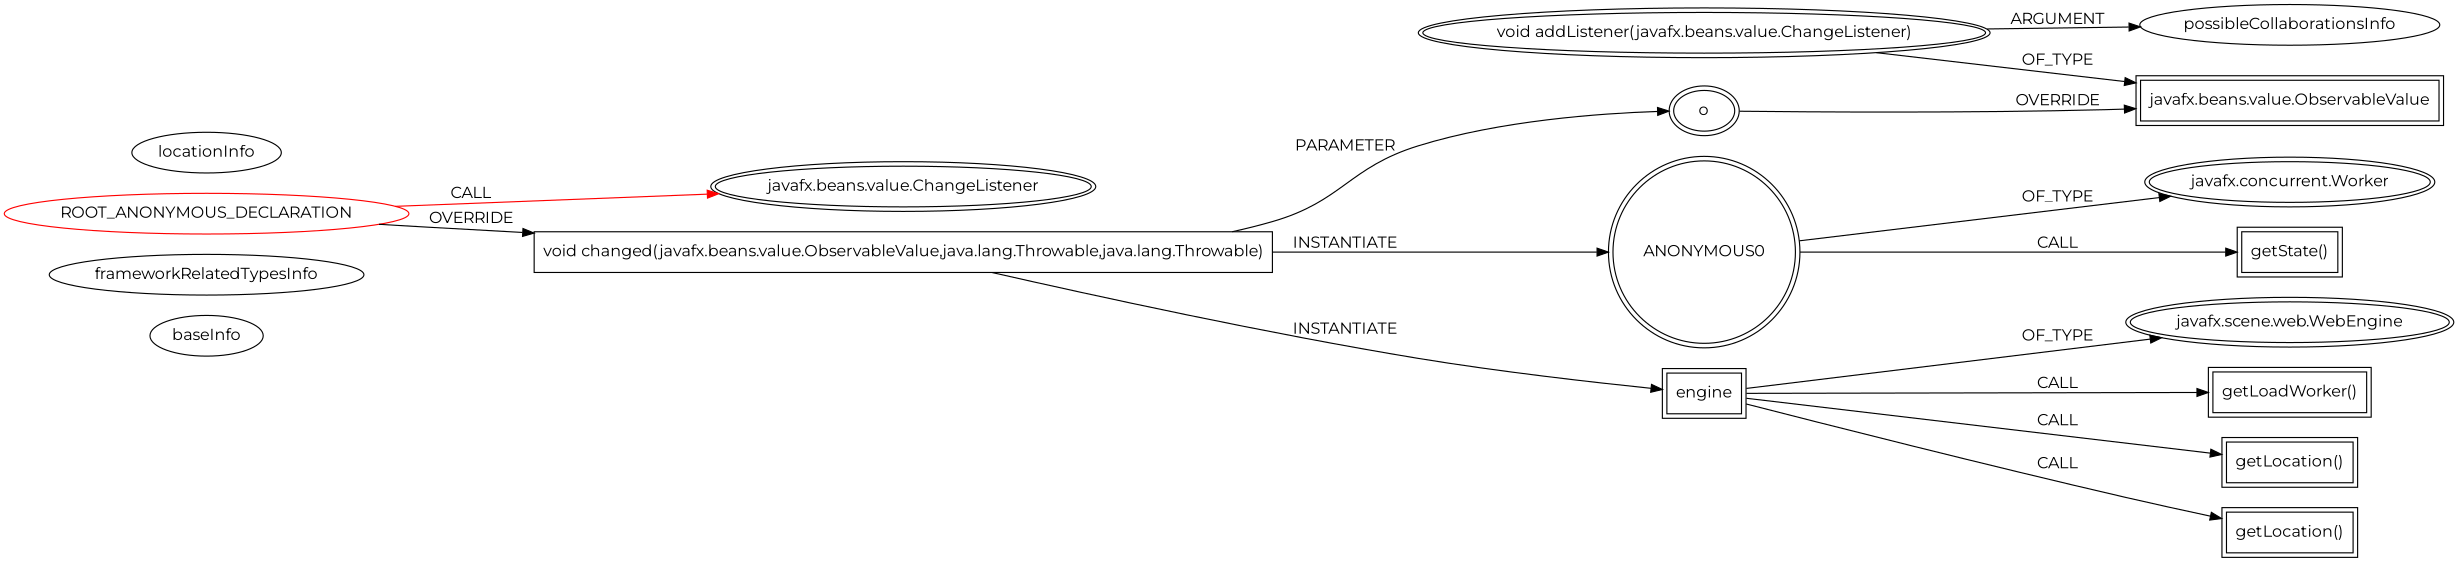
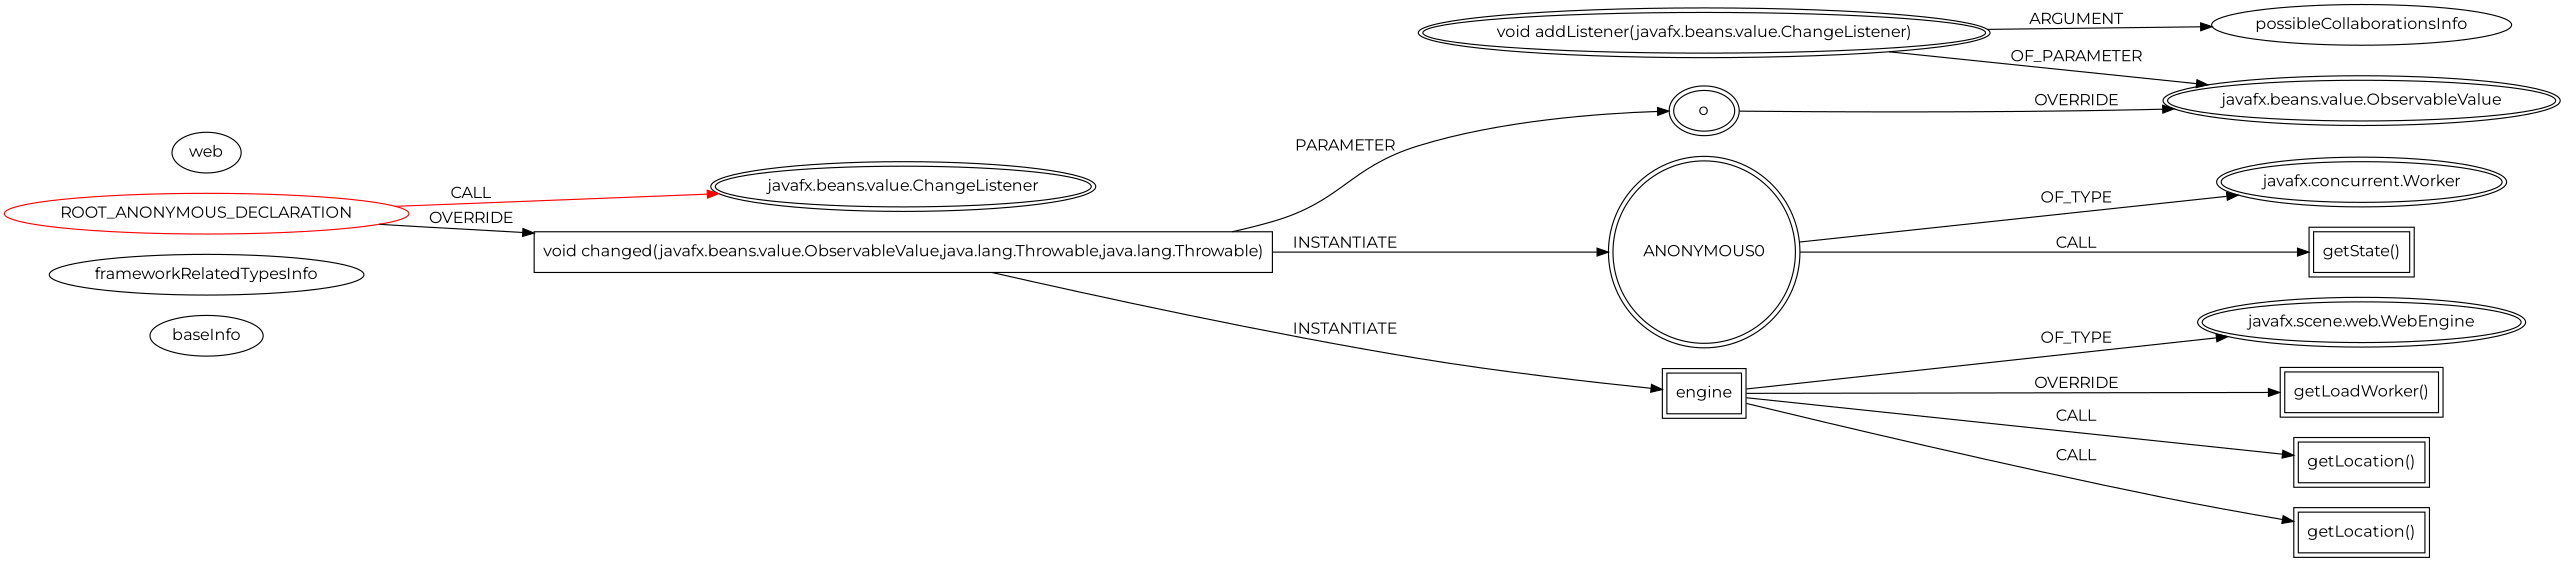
edge "void addListener(javafx.beans.value.ChangeListener)" -> "javafx.beans.value.ObservableValue": label "OF_TYPE" -> "OF_PARAMETER"
node "javafx.beans.value.ObservableValue": shape box -> ellipse
node "locationInfo": label "locationInfo" -> "web"
edge "engine" -> "getLoadWorker()": label "CALL" -> "OVERRIDE"
